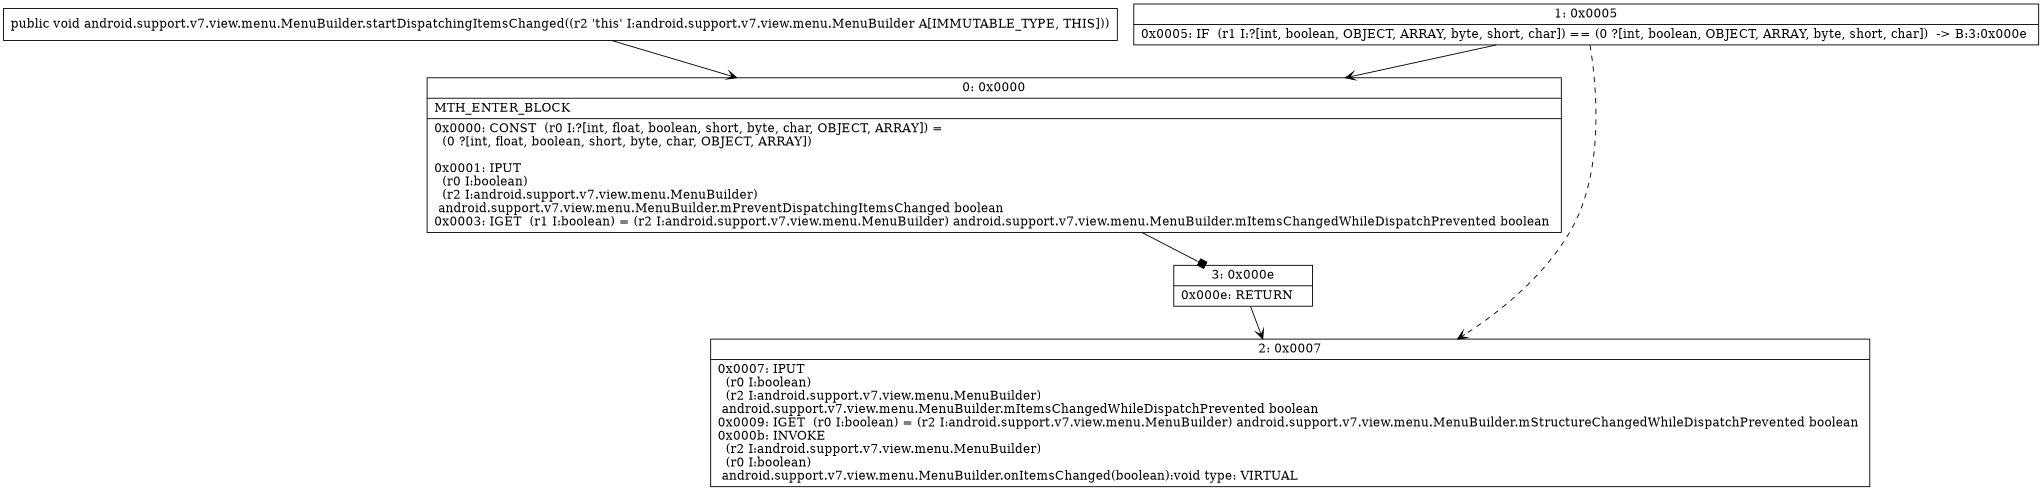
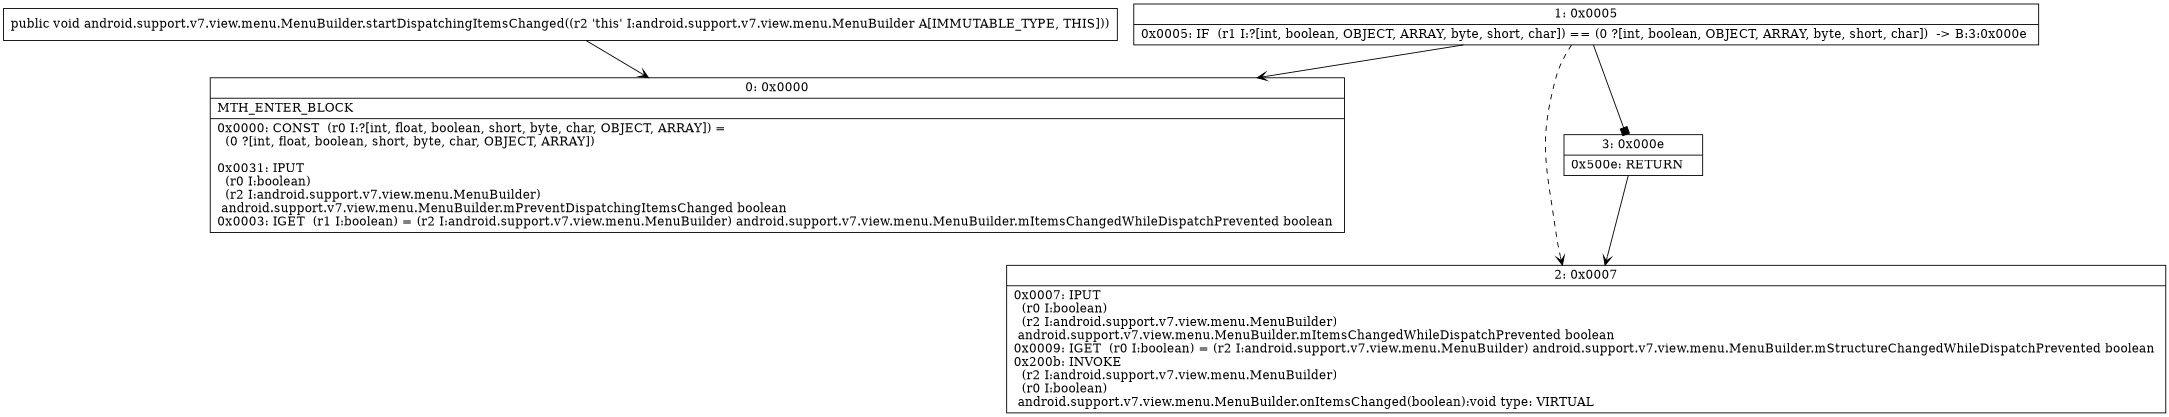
node "0: 0x0000": text "0x0001: IPUT" -> "0x0031: IPUT"
edge "0: 0x0000" -> "3: 0x000e": now "1: 0x0005" -> "3: 0x000e"
node "3: 0x000e": text "0x000e: RETURN" -> "0x500e: RETURN"
node "2: 0x0007": text "0x000b: INVOKE" -> "0x200b: INVOKE"
